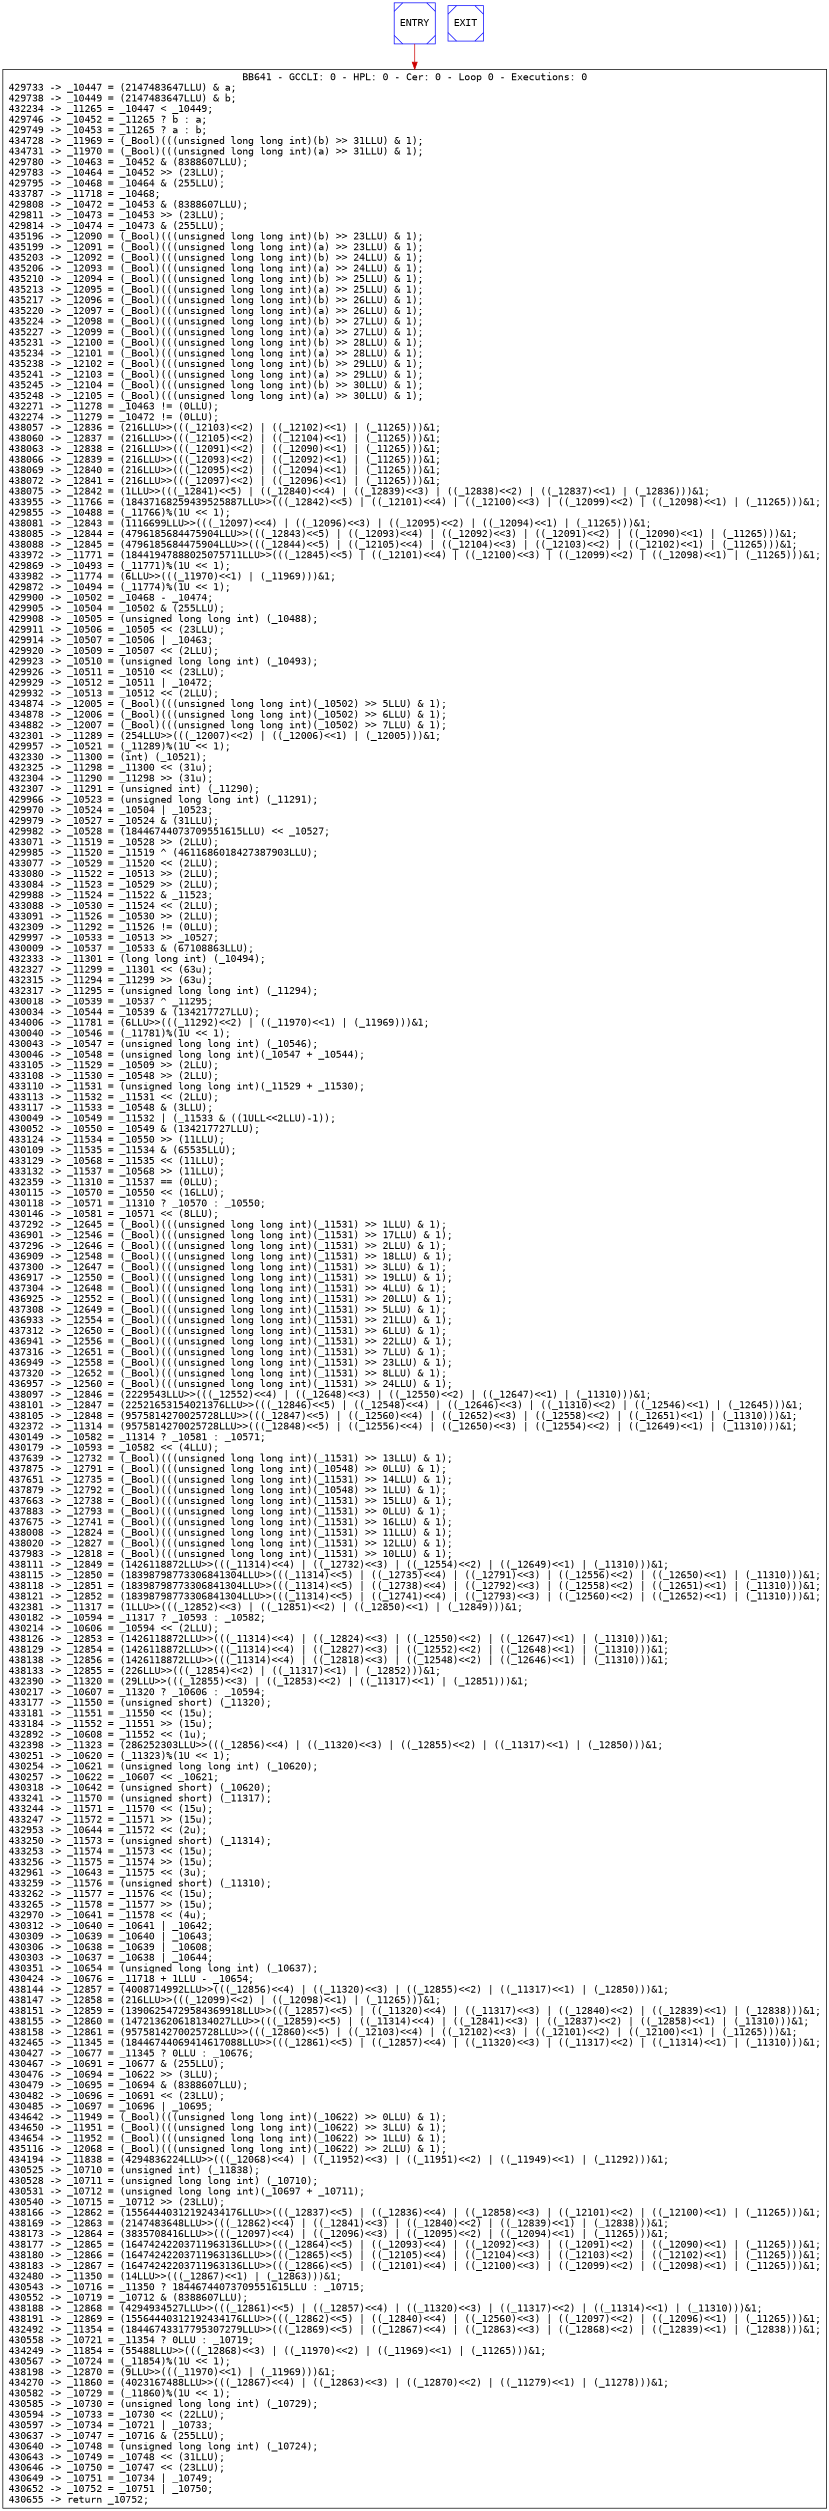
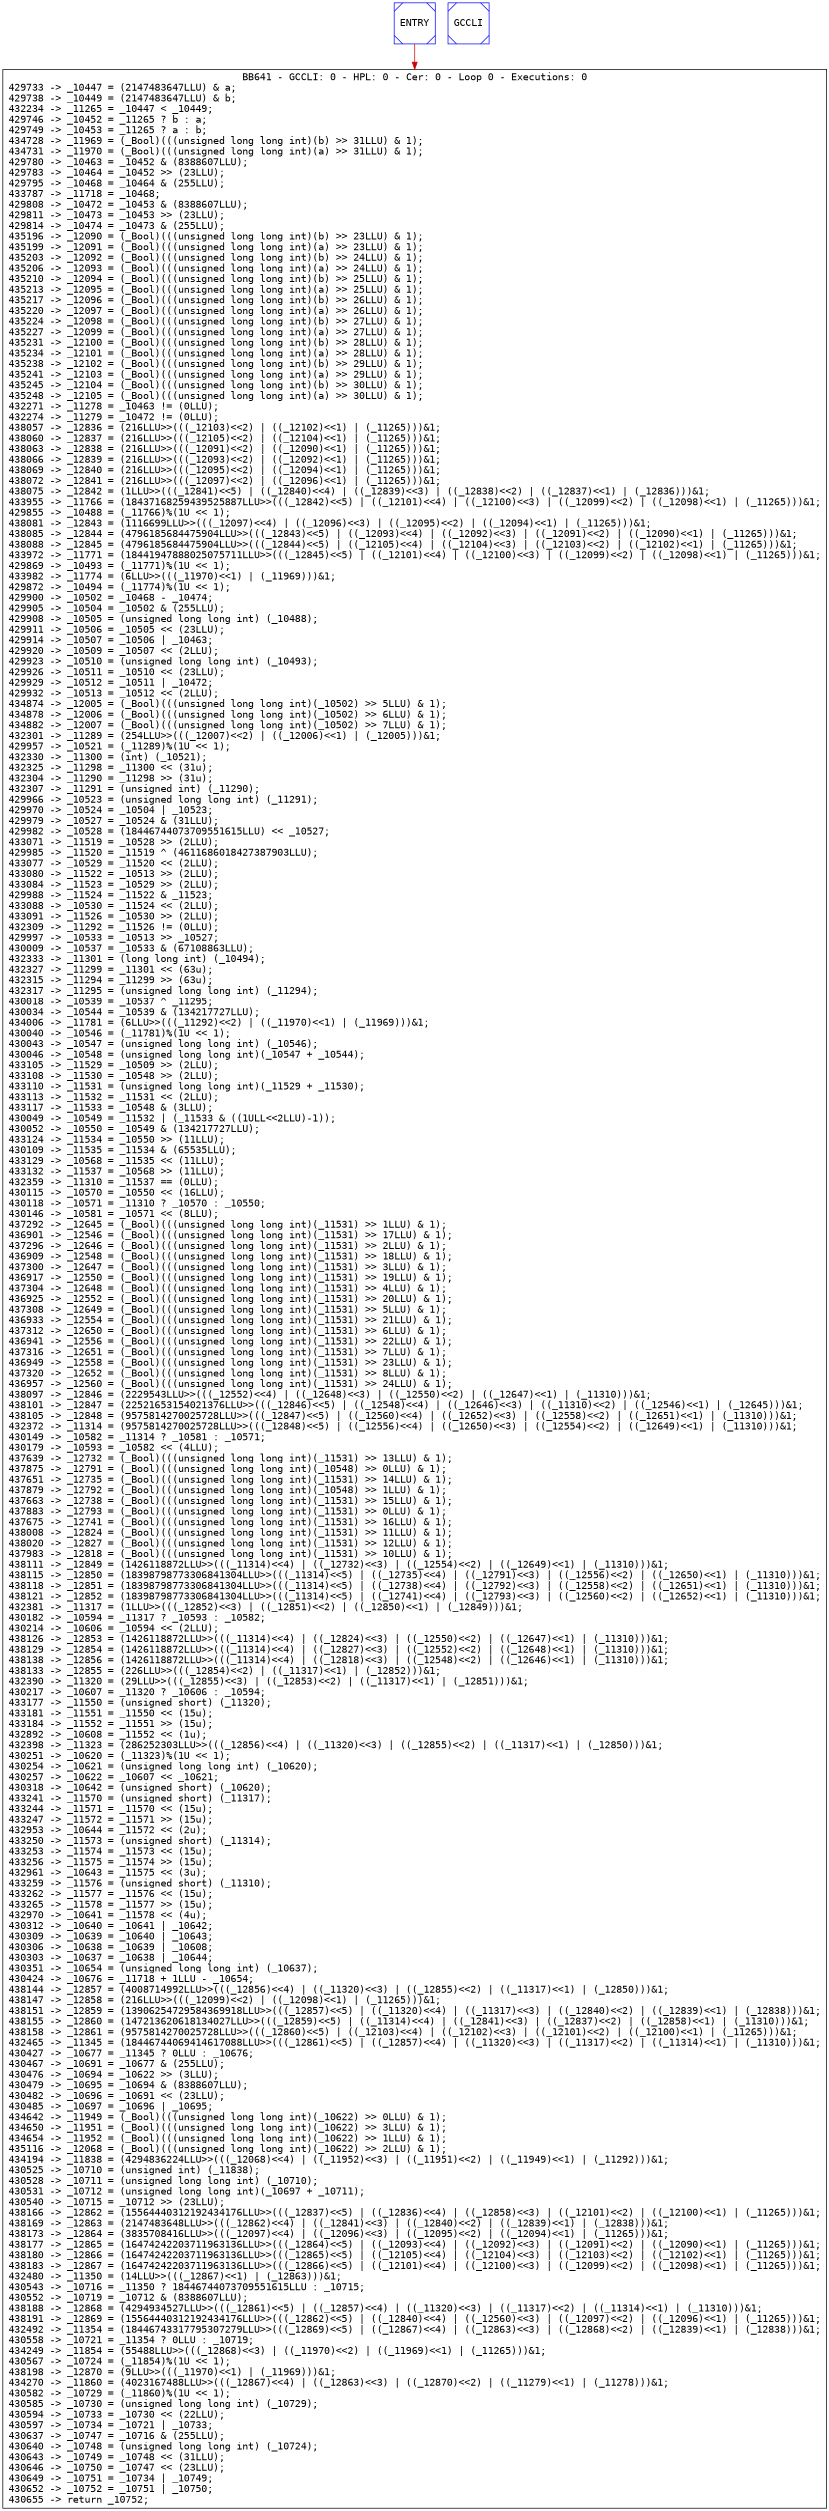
node "EXIT": label "EXIT" -> "GCCLI"
